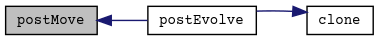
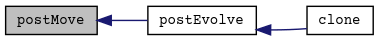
edge "postEvolve" -> "clone": reversed
